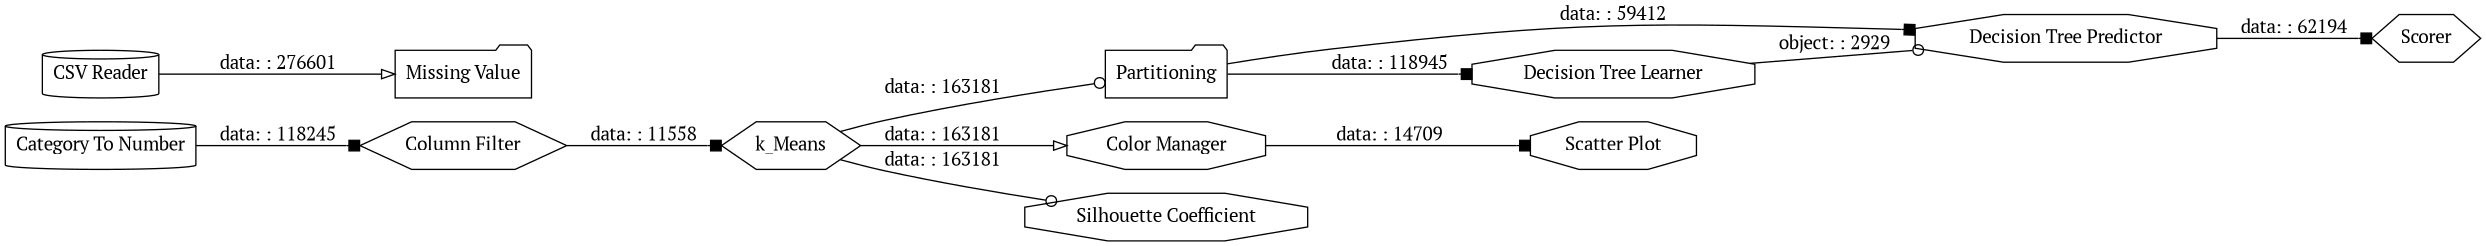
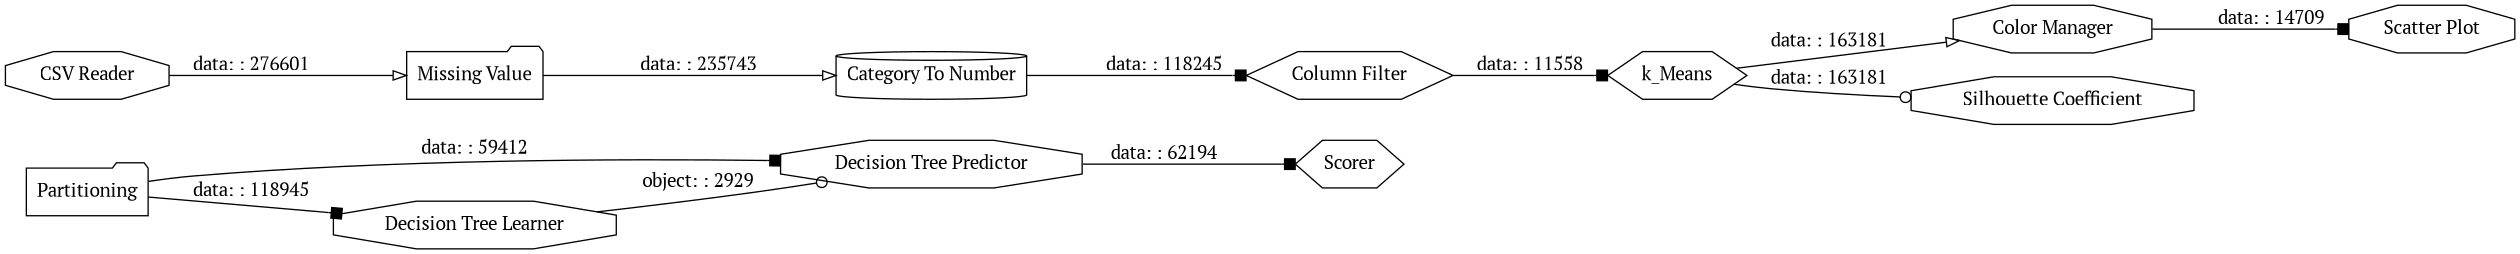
node "CSV Reader": shape cylinder -> octagon
edge "Missing Value" -> "Category To Number": added, label "data: : 235743"
edge "k_Means" -> "Partitioning": removed, label "data: : 163181"
